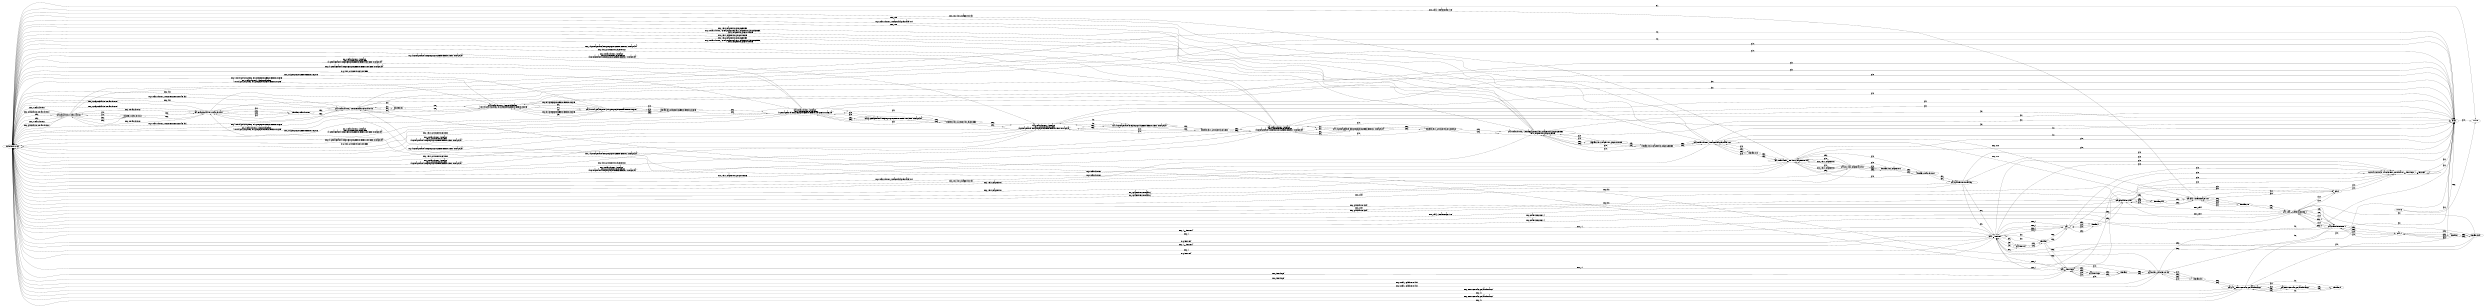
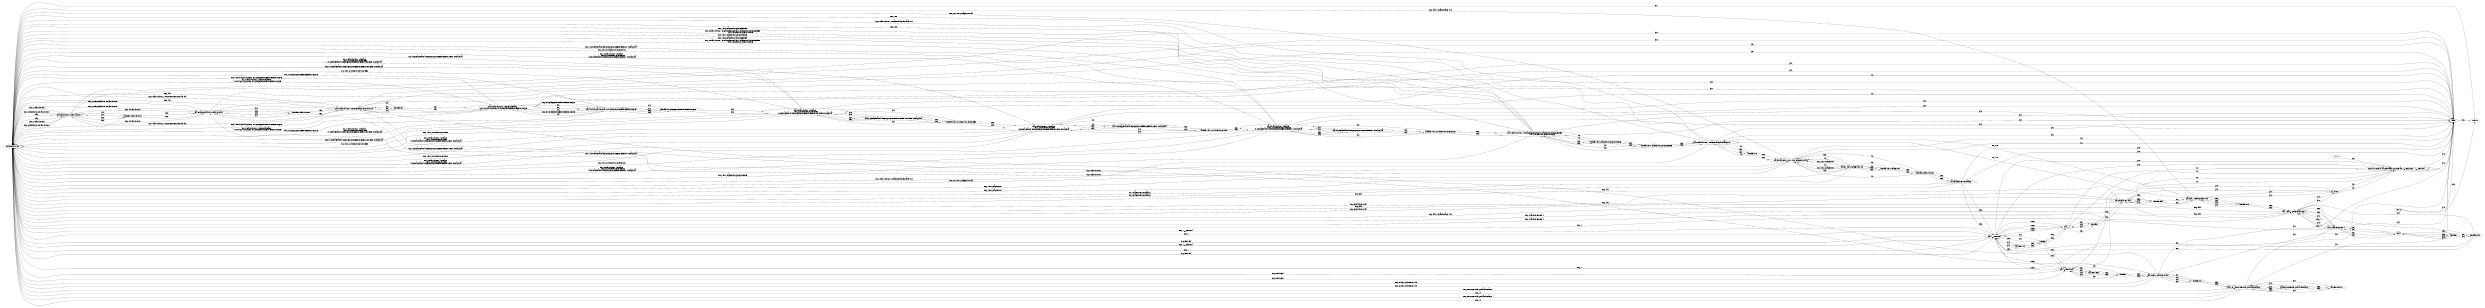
node "(Identifier,views::CustomButton::BS_HOT)": label "(Identifier,views::CustomButton::BS_HOT)" -> "(Identifier,views::CustomButton::BS_IDR)"
node "1000110": added
node "(Identifier,rb)": label "(Identifier,rb)" -> "(LauncherItems,rb)"
